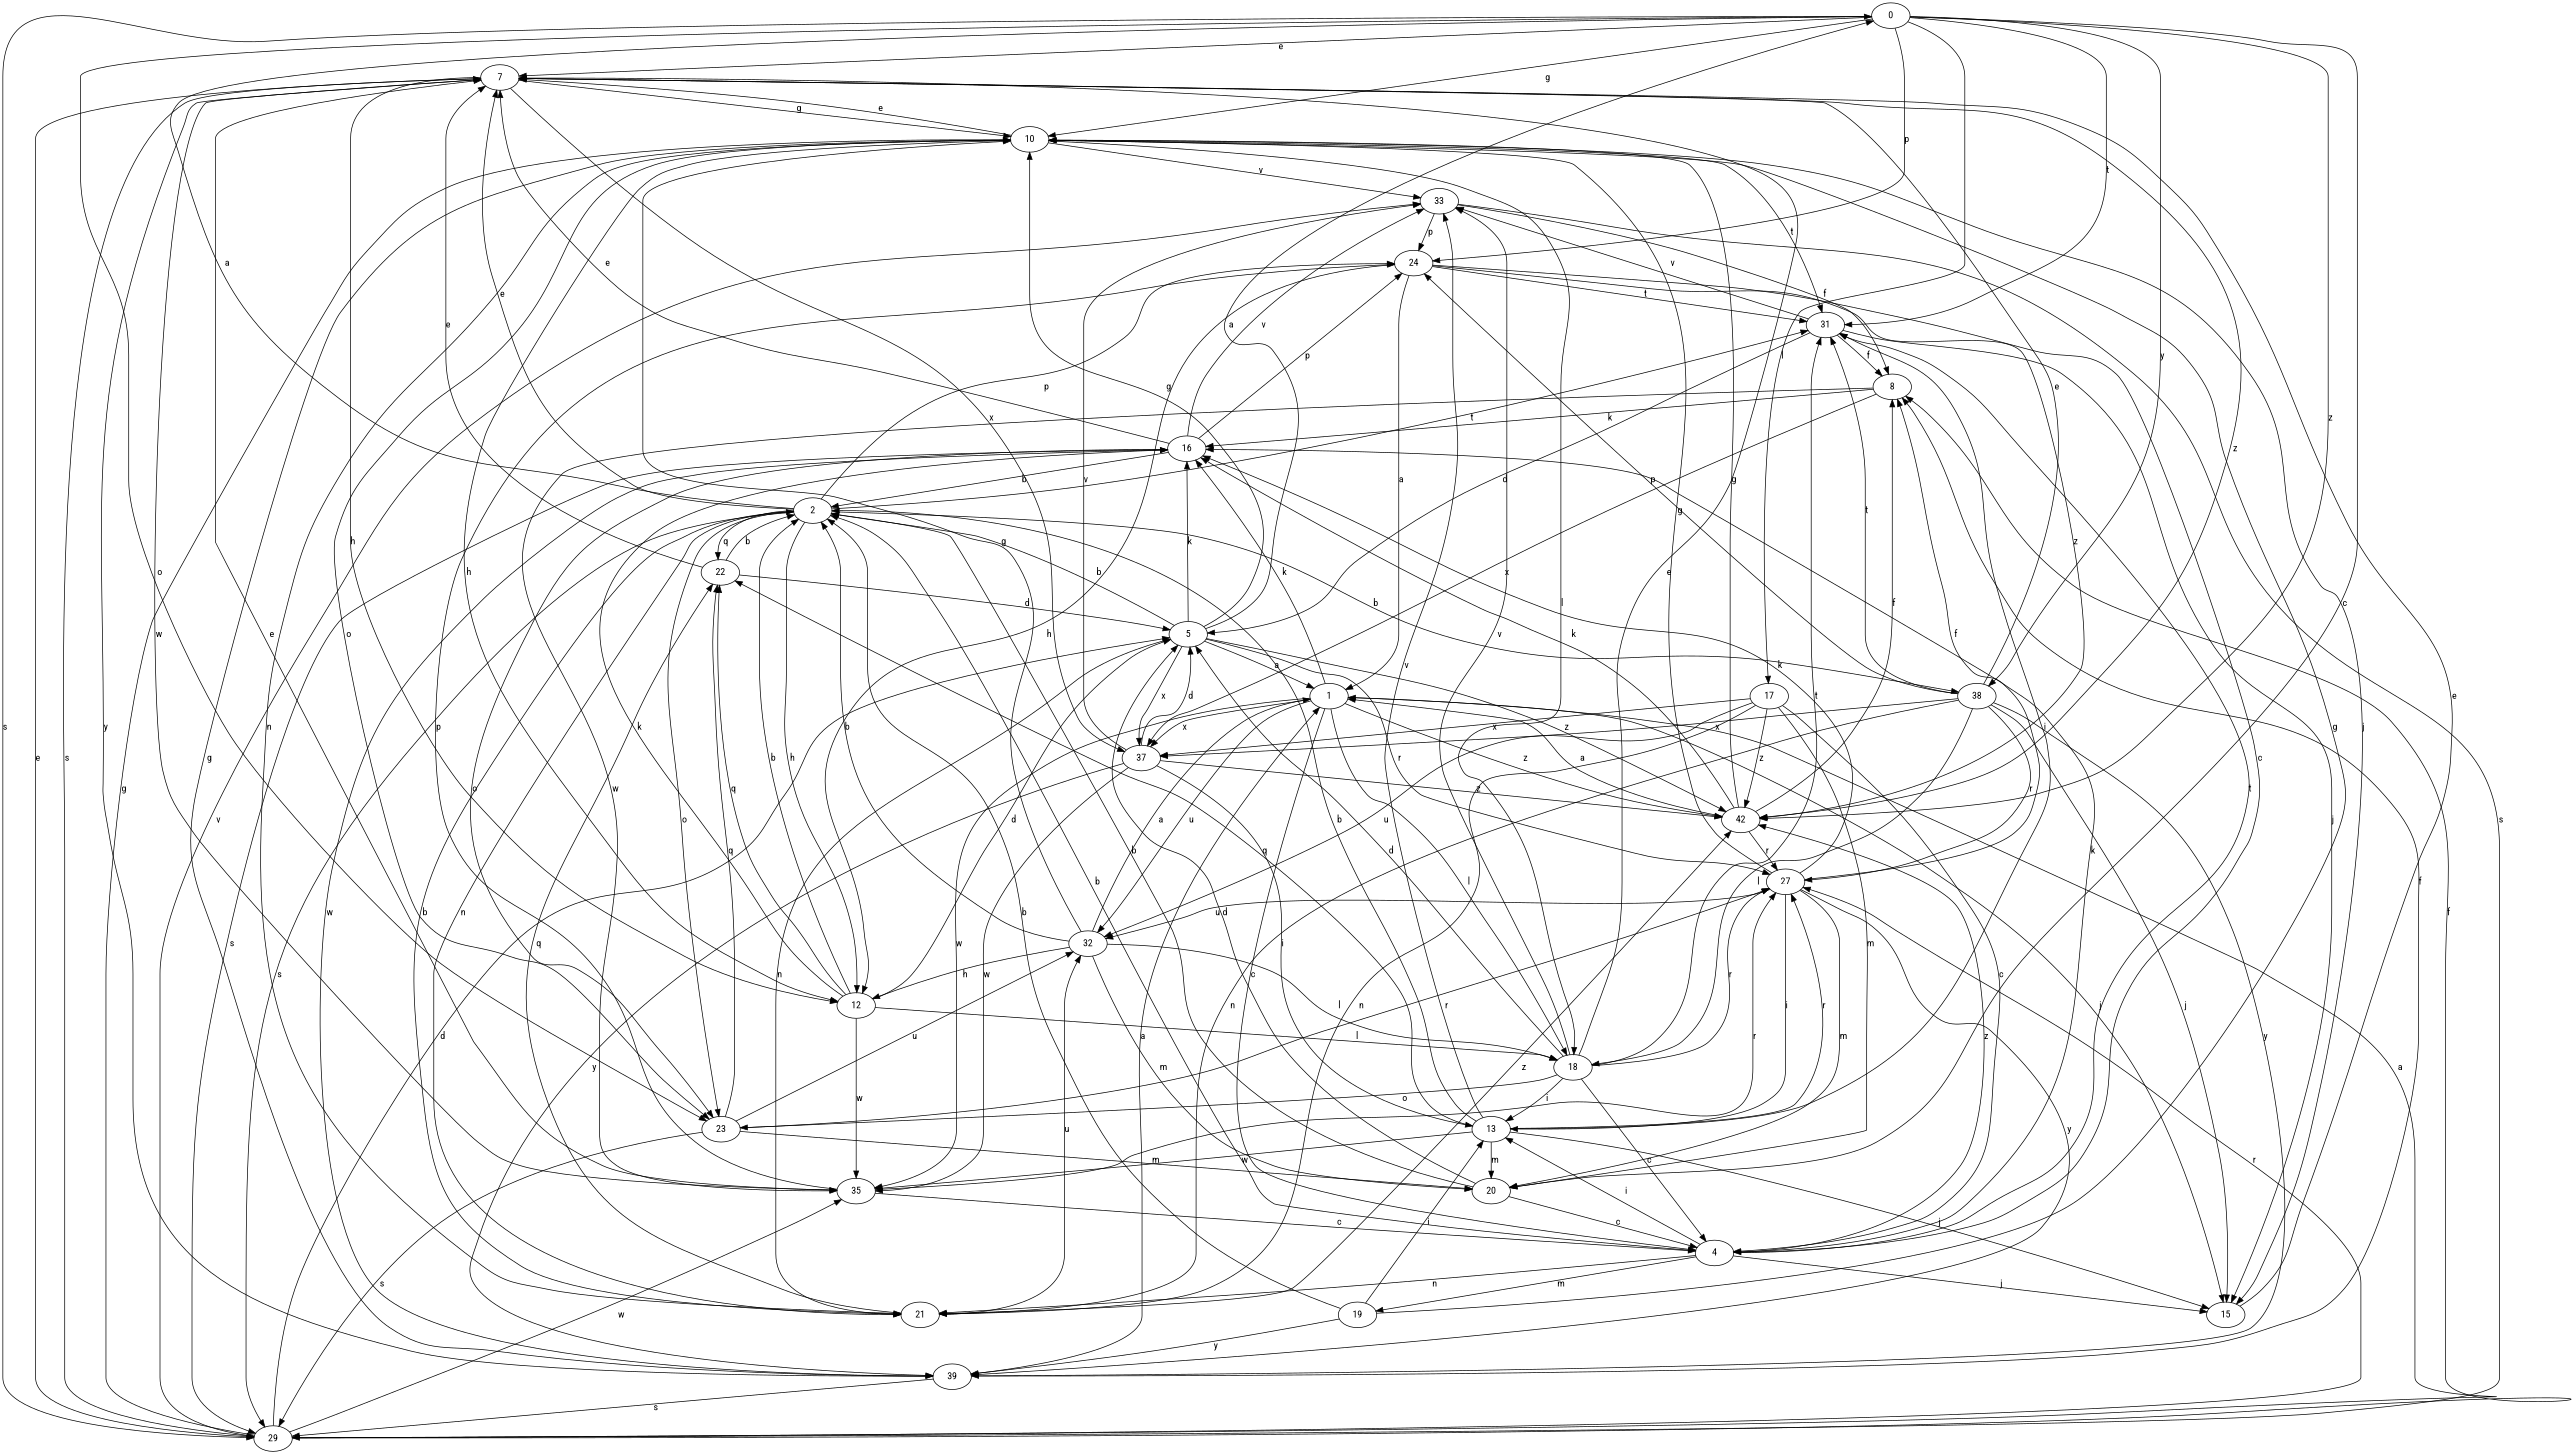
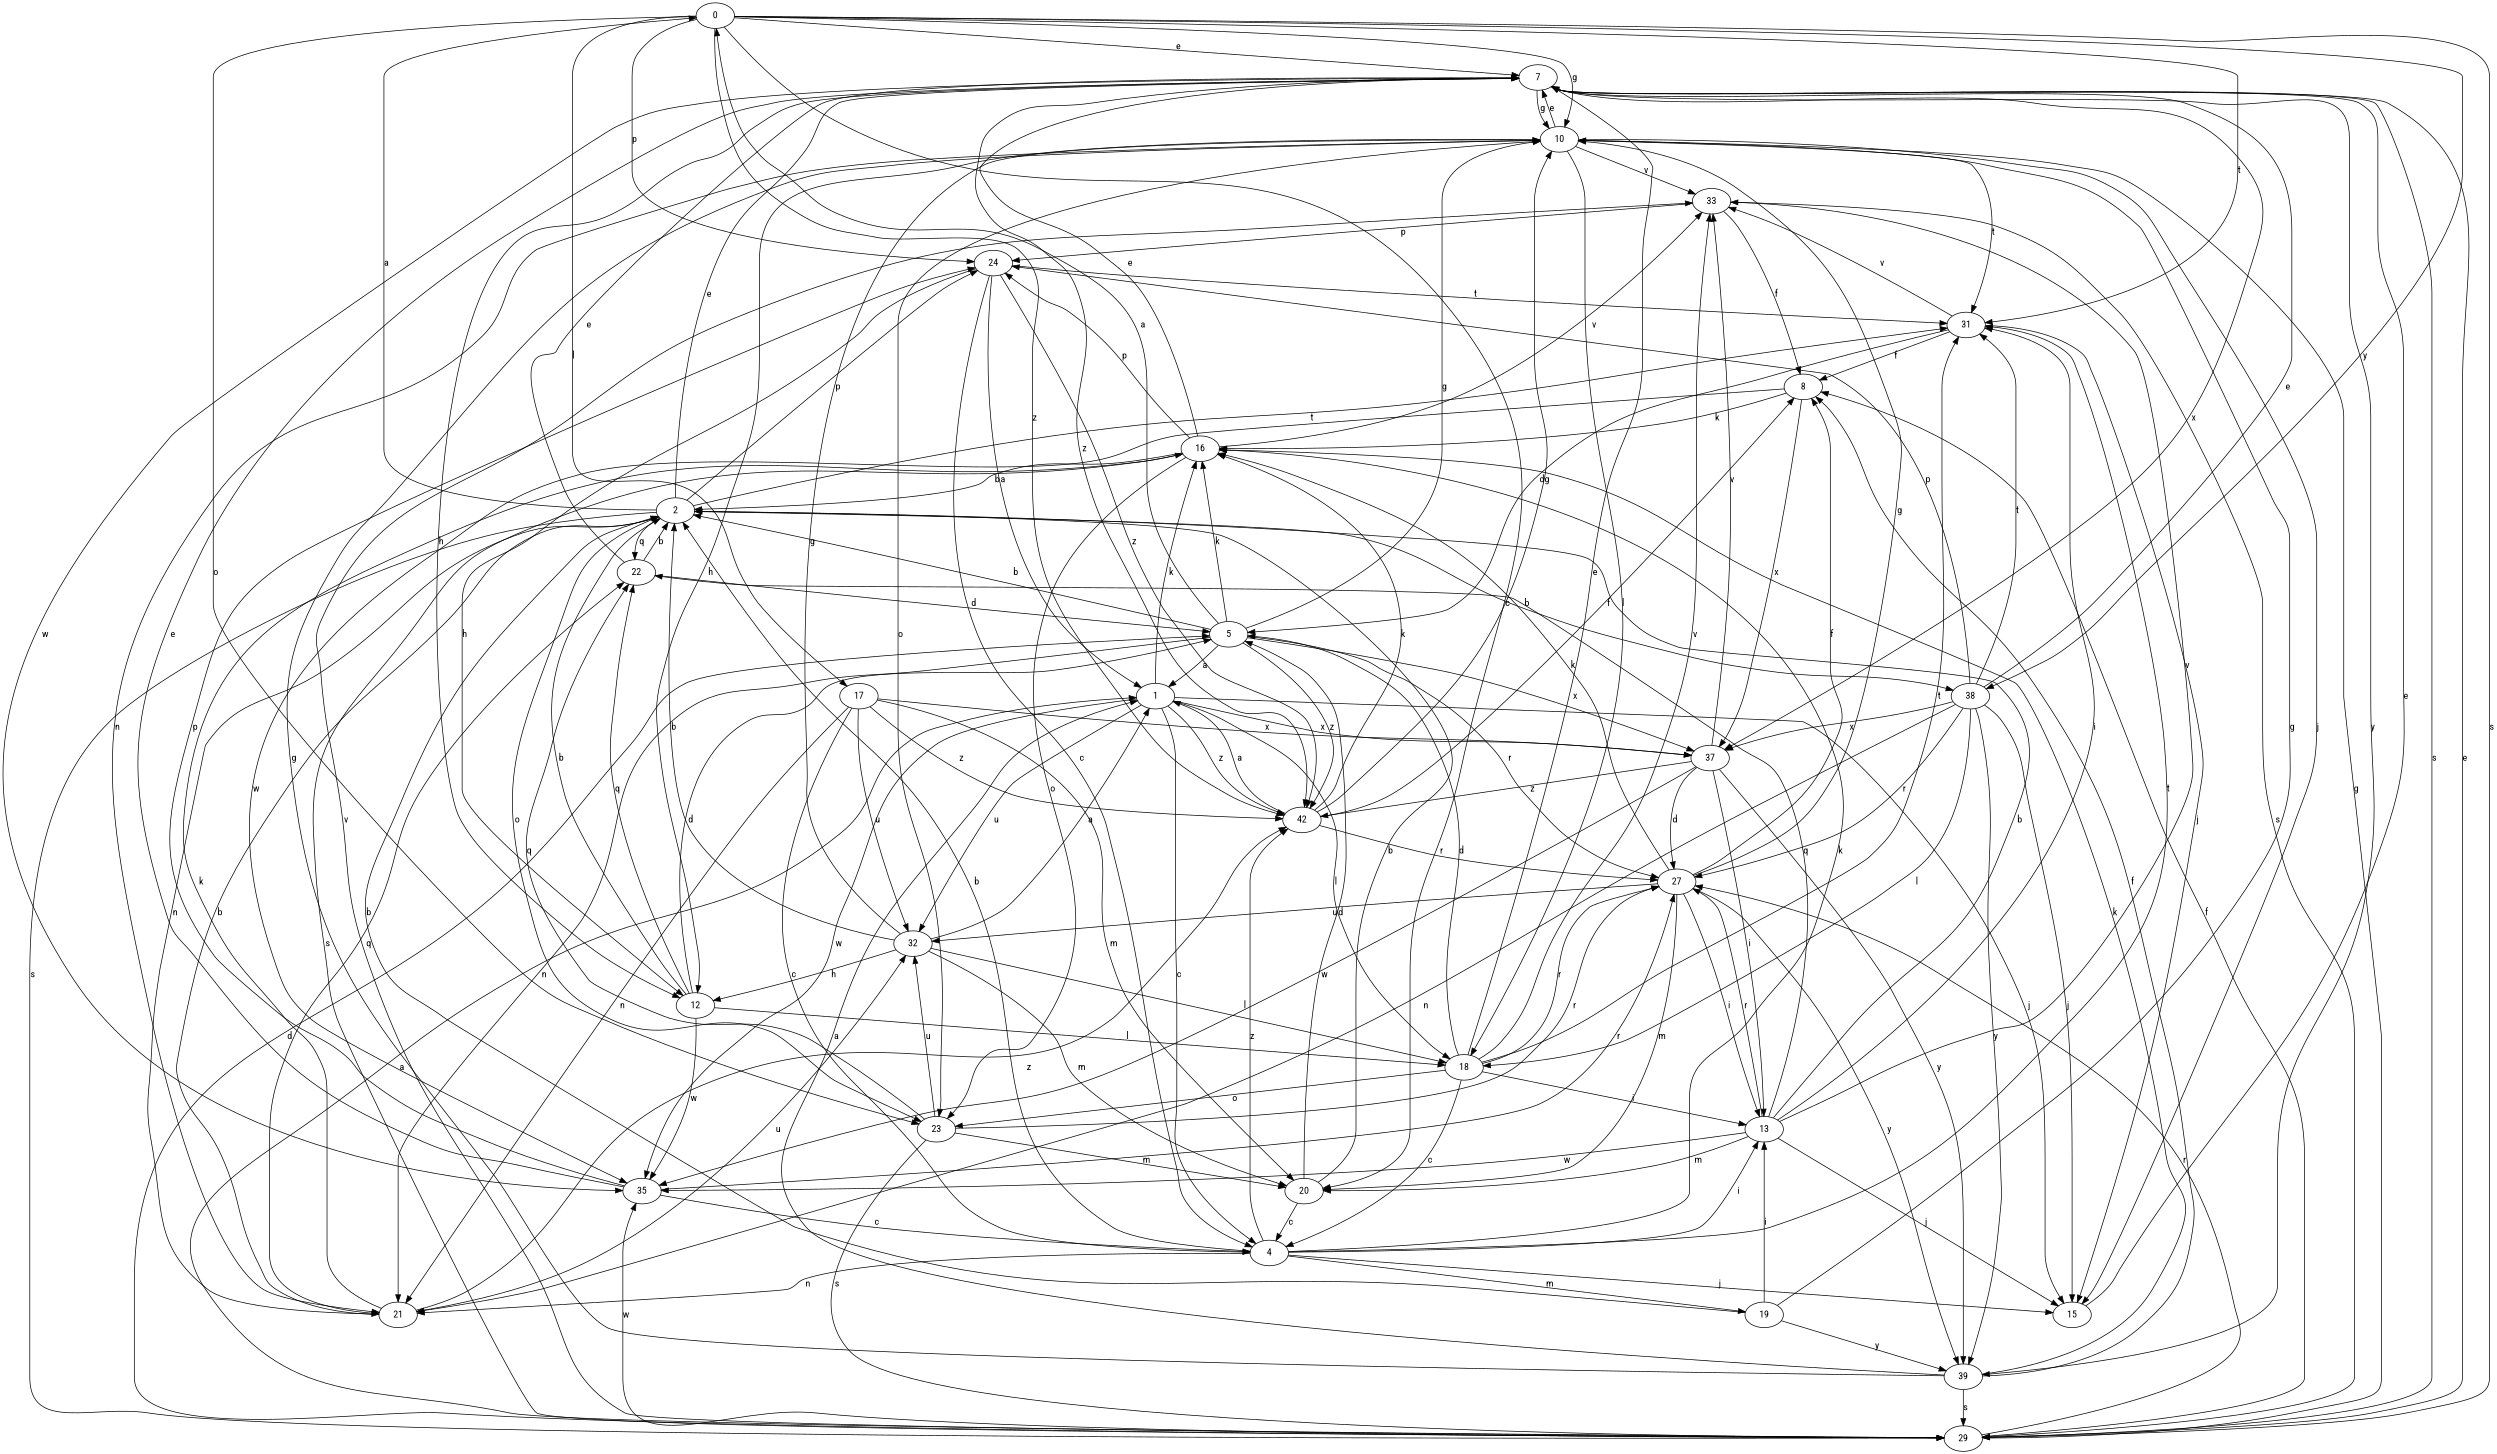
edge "12" -> "16": now "21" -> "16"
edge "37" -> "5": now "37" -> "27"
edge "2" -> "12": removed, label "h"
edge "39" -> "16": label "w" -> "k"
